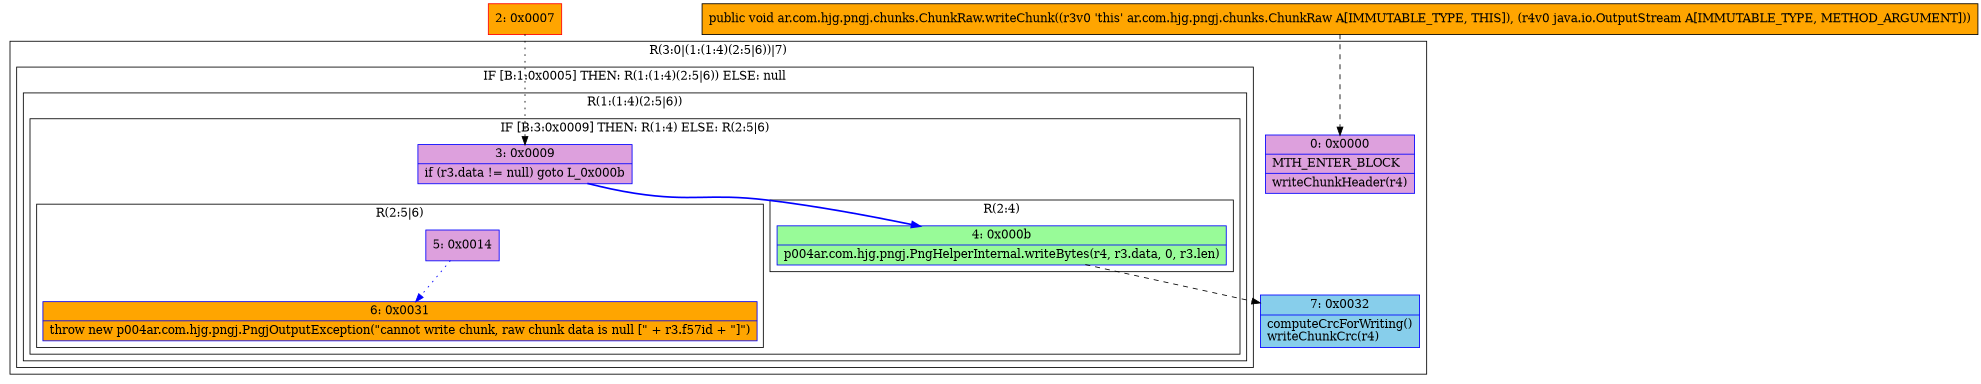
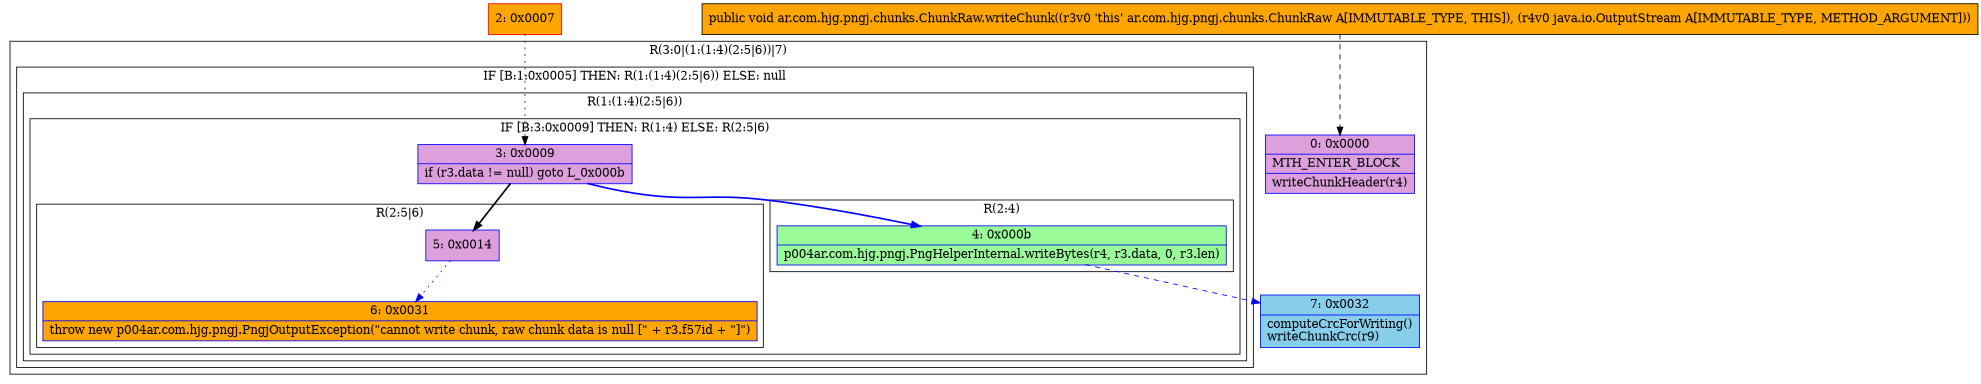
edge "3: 0x0009" -> "5: 0x0014": added
edge "4: 0x000b" -> "7: 0x0032": color black -> blue
node "7: 0x0032": text "writeChunkCrc(r4)" -> "writeChunkCrc(r9)"
